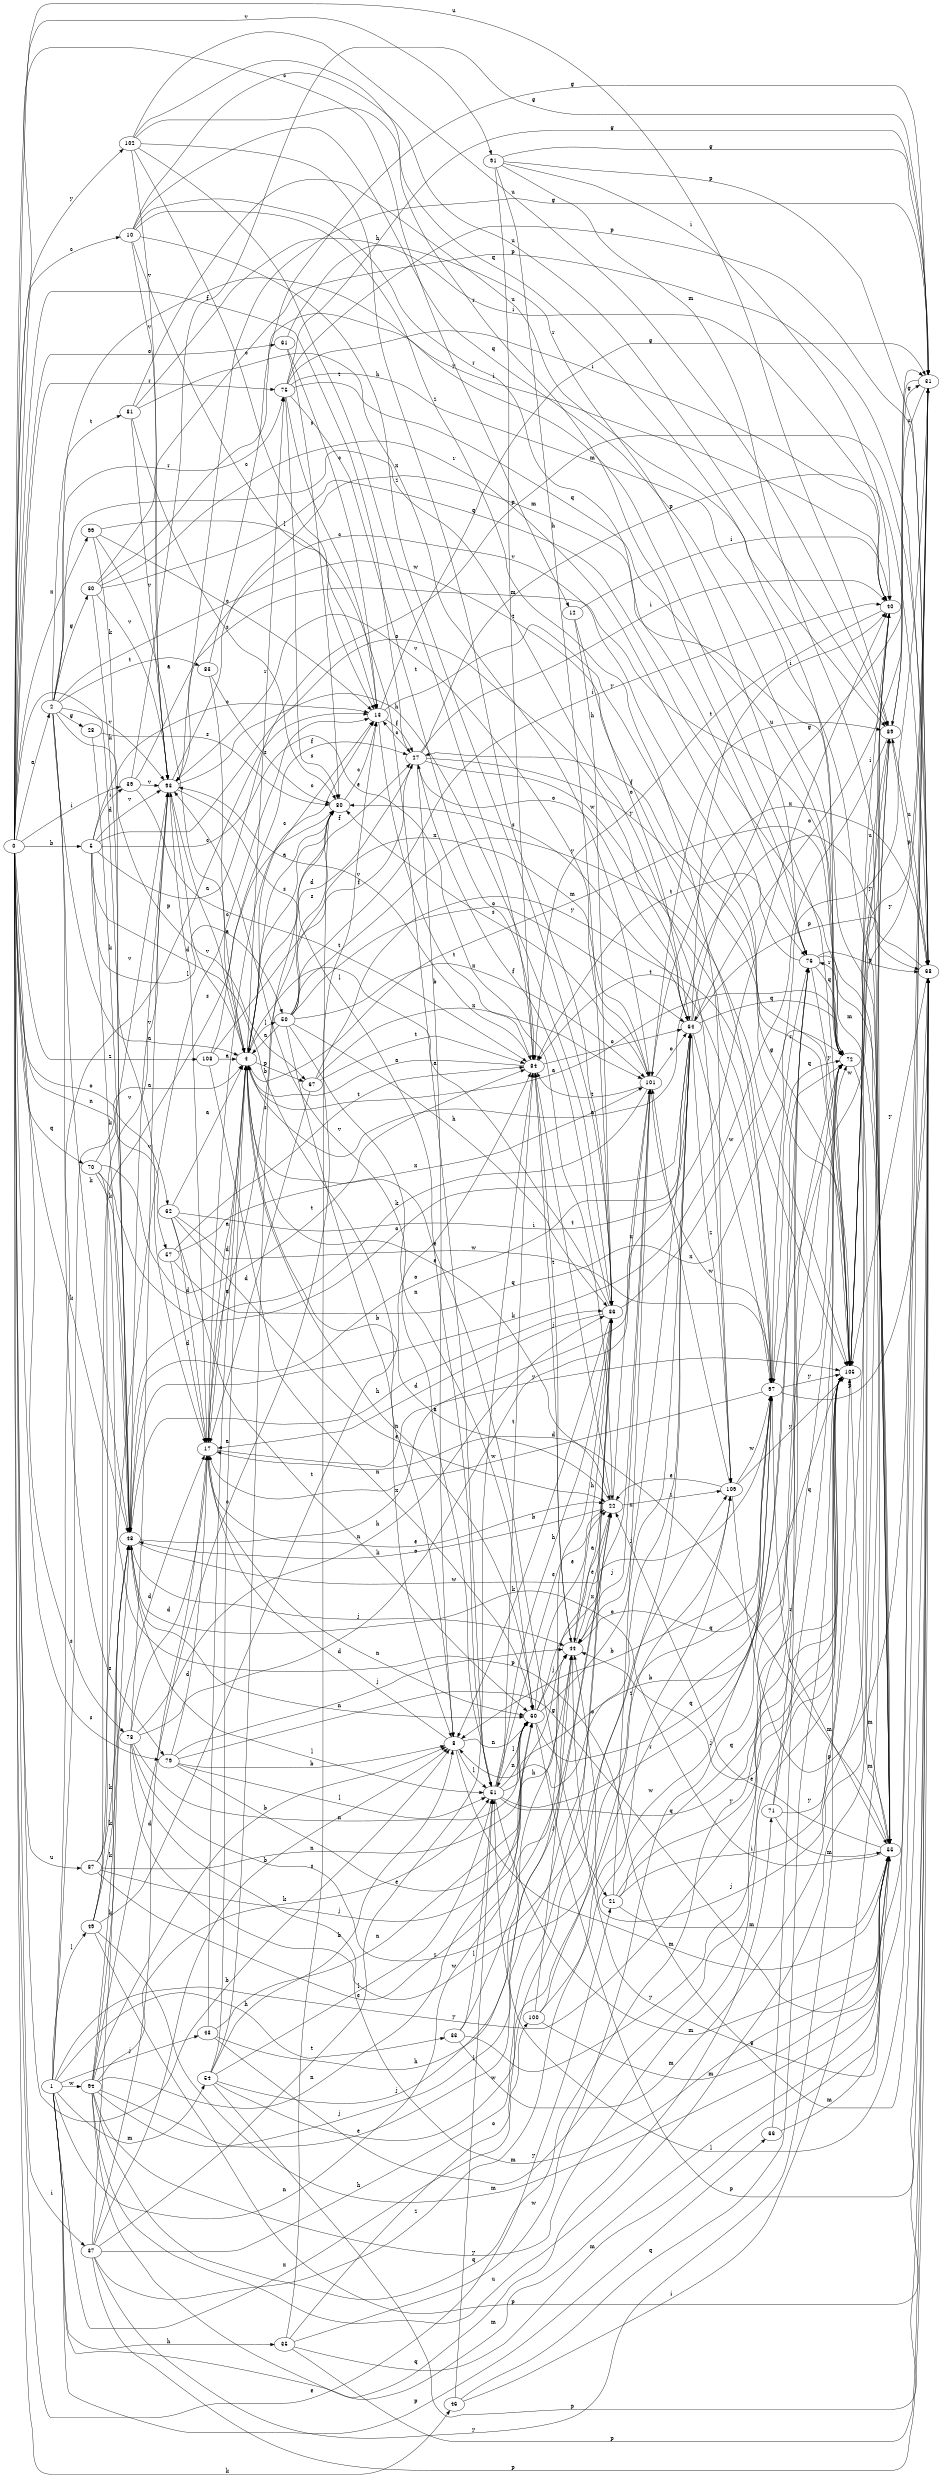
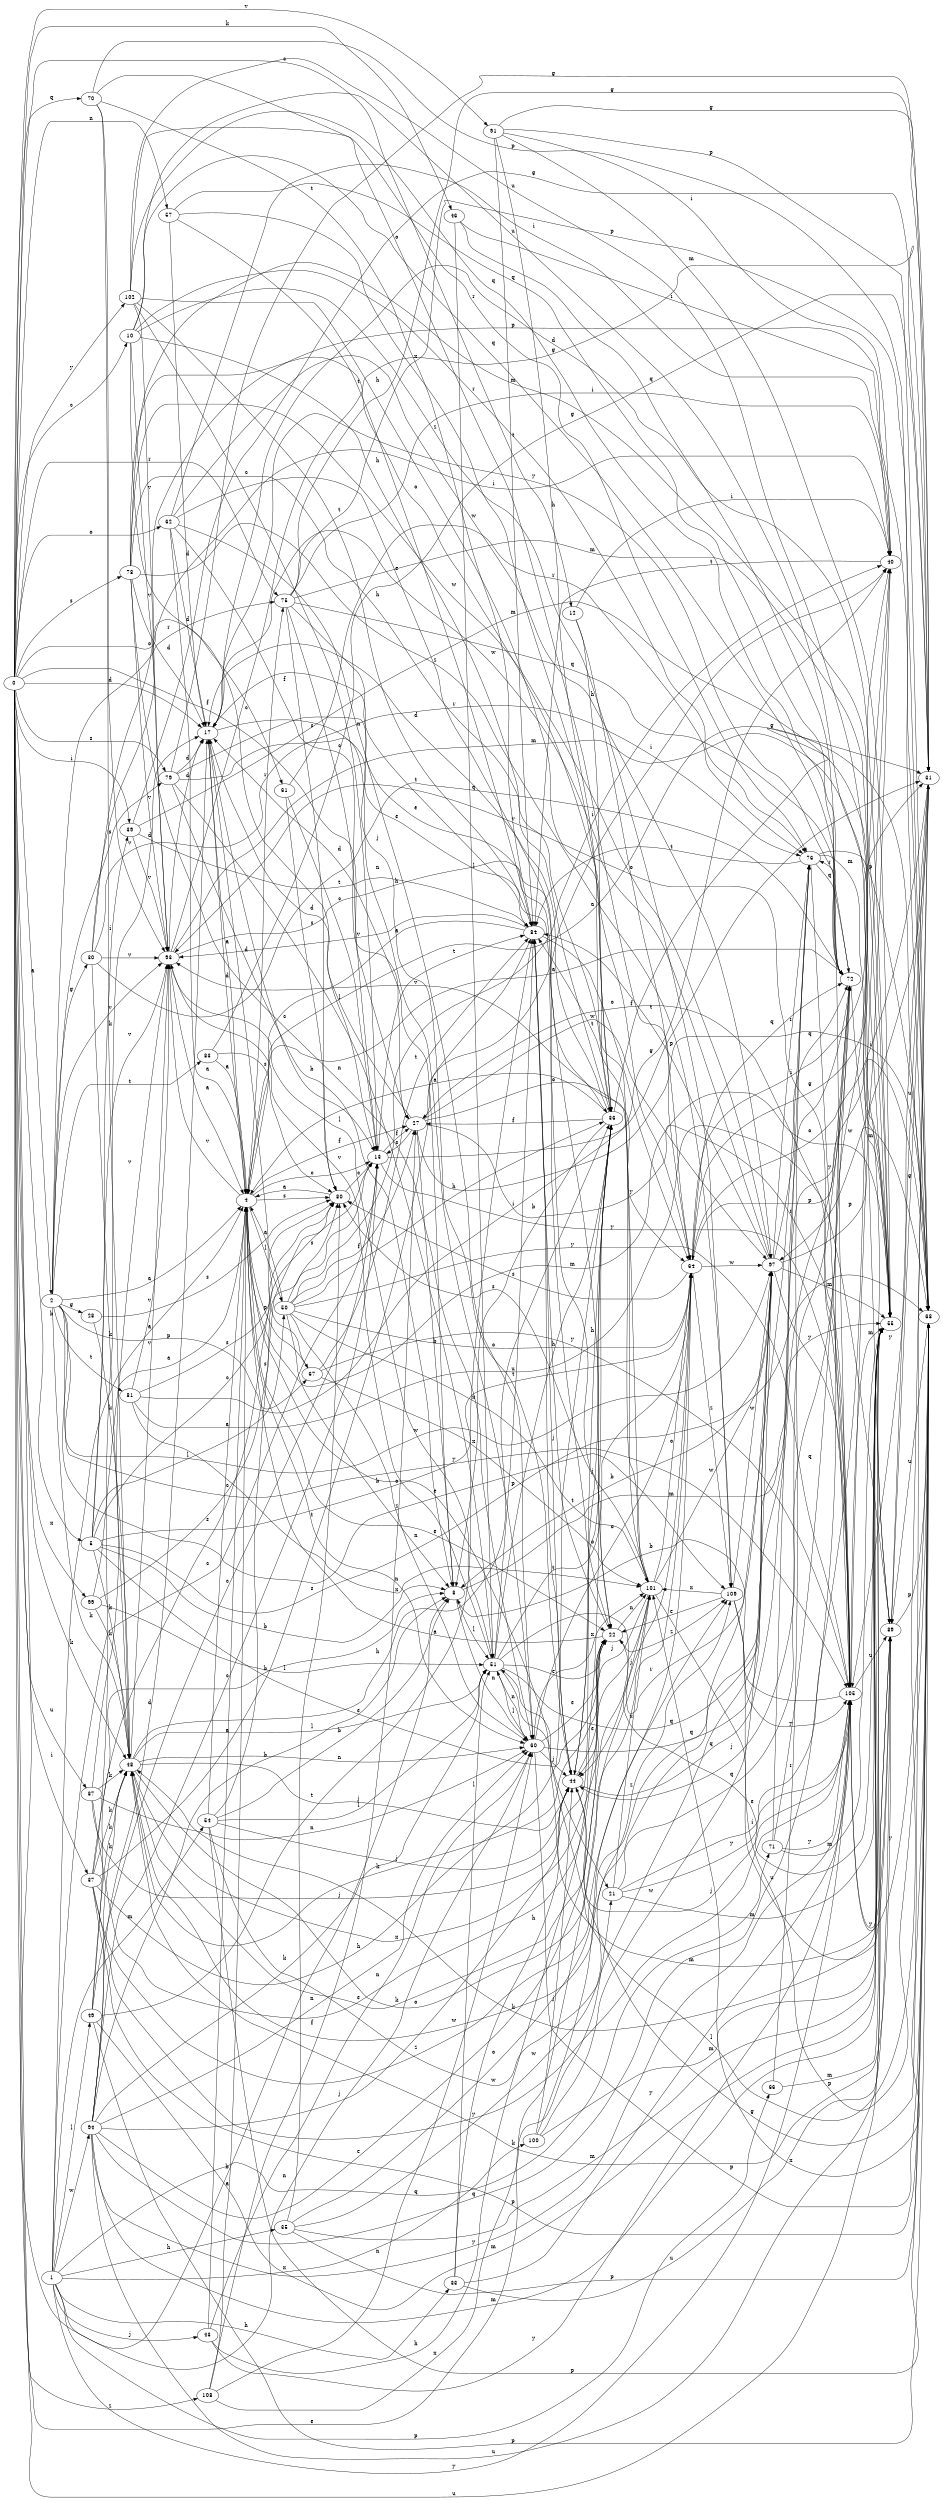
edge "62" -> "27": added, label "f"
edge "22" -> "101": label "x" -> "n"
edge "36" -> "44": label "a" -> "j"
edge "33" -> "89": label "m" -> "u"
